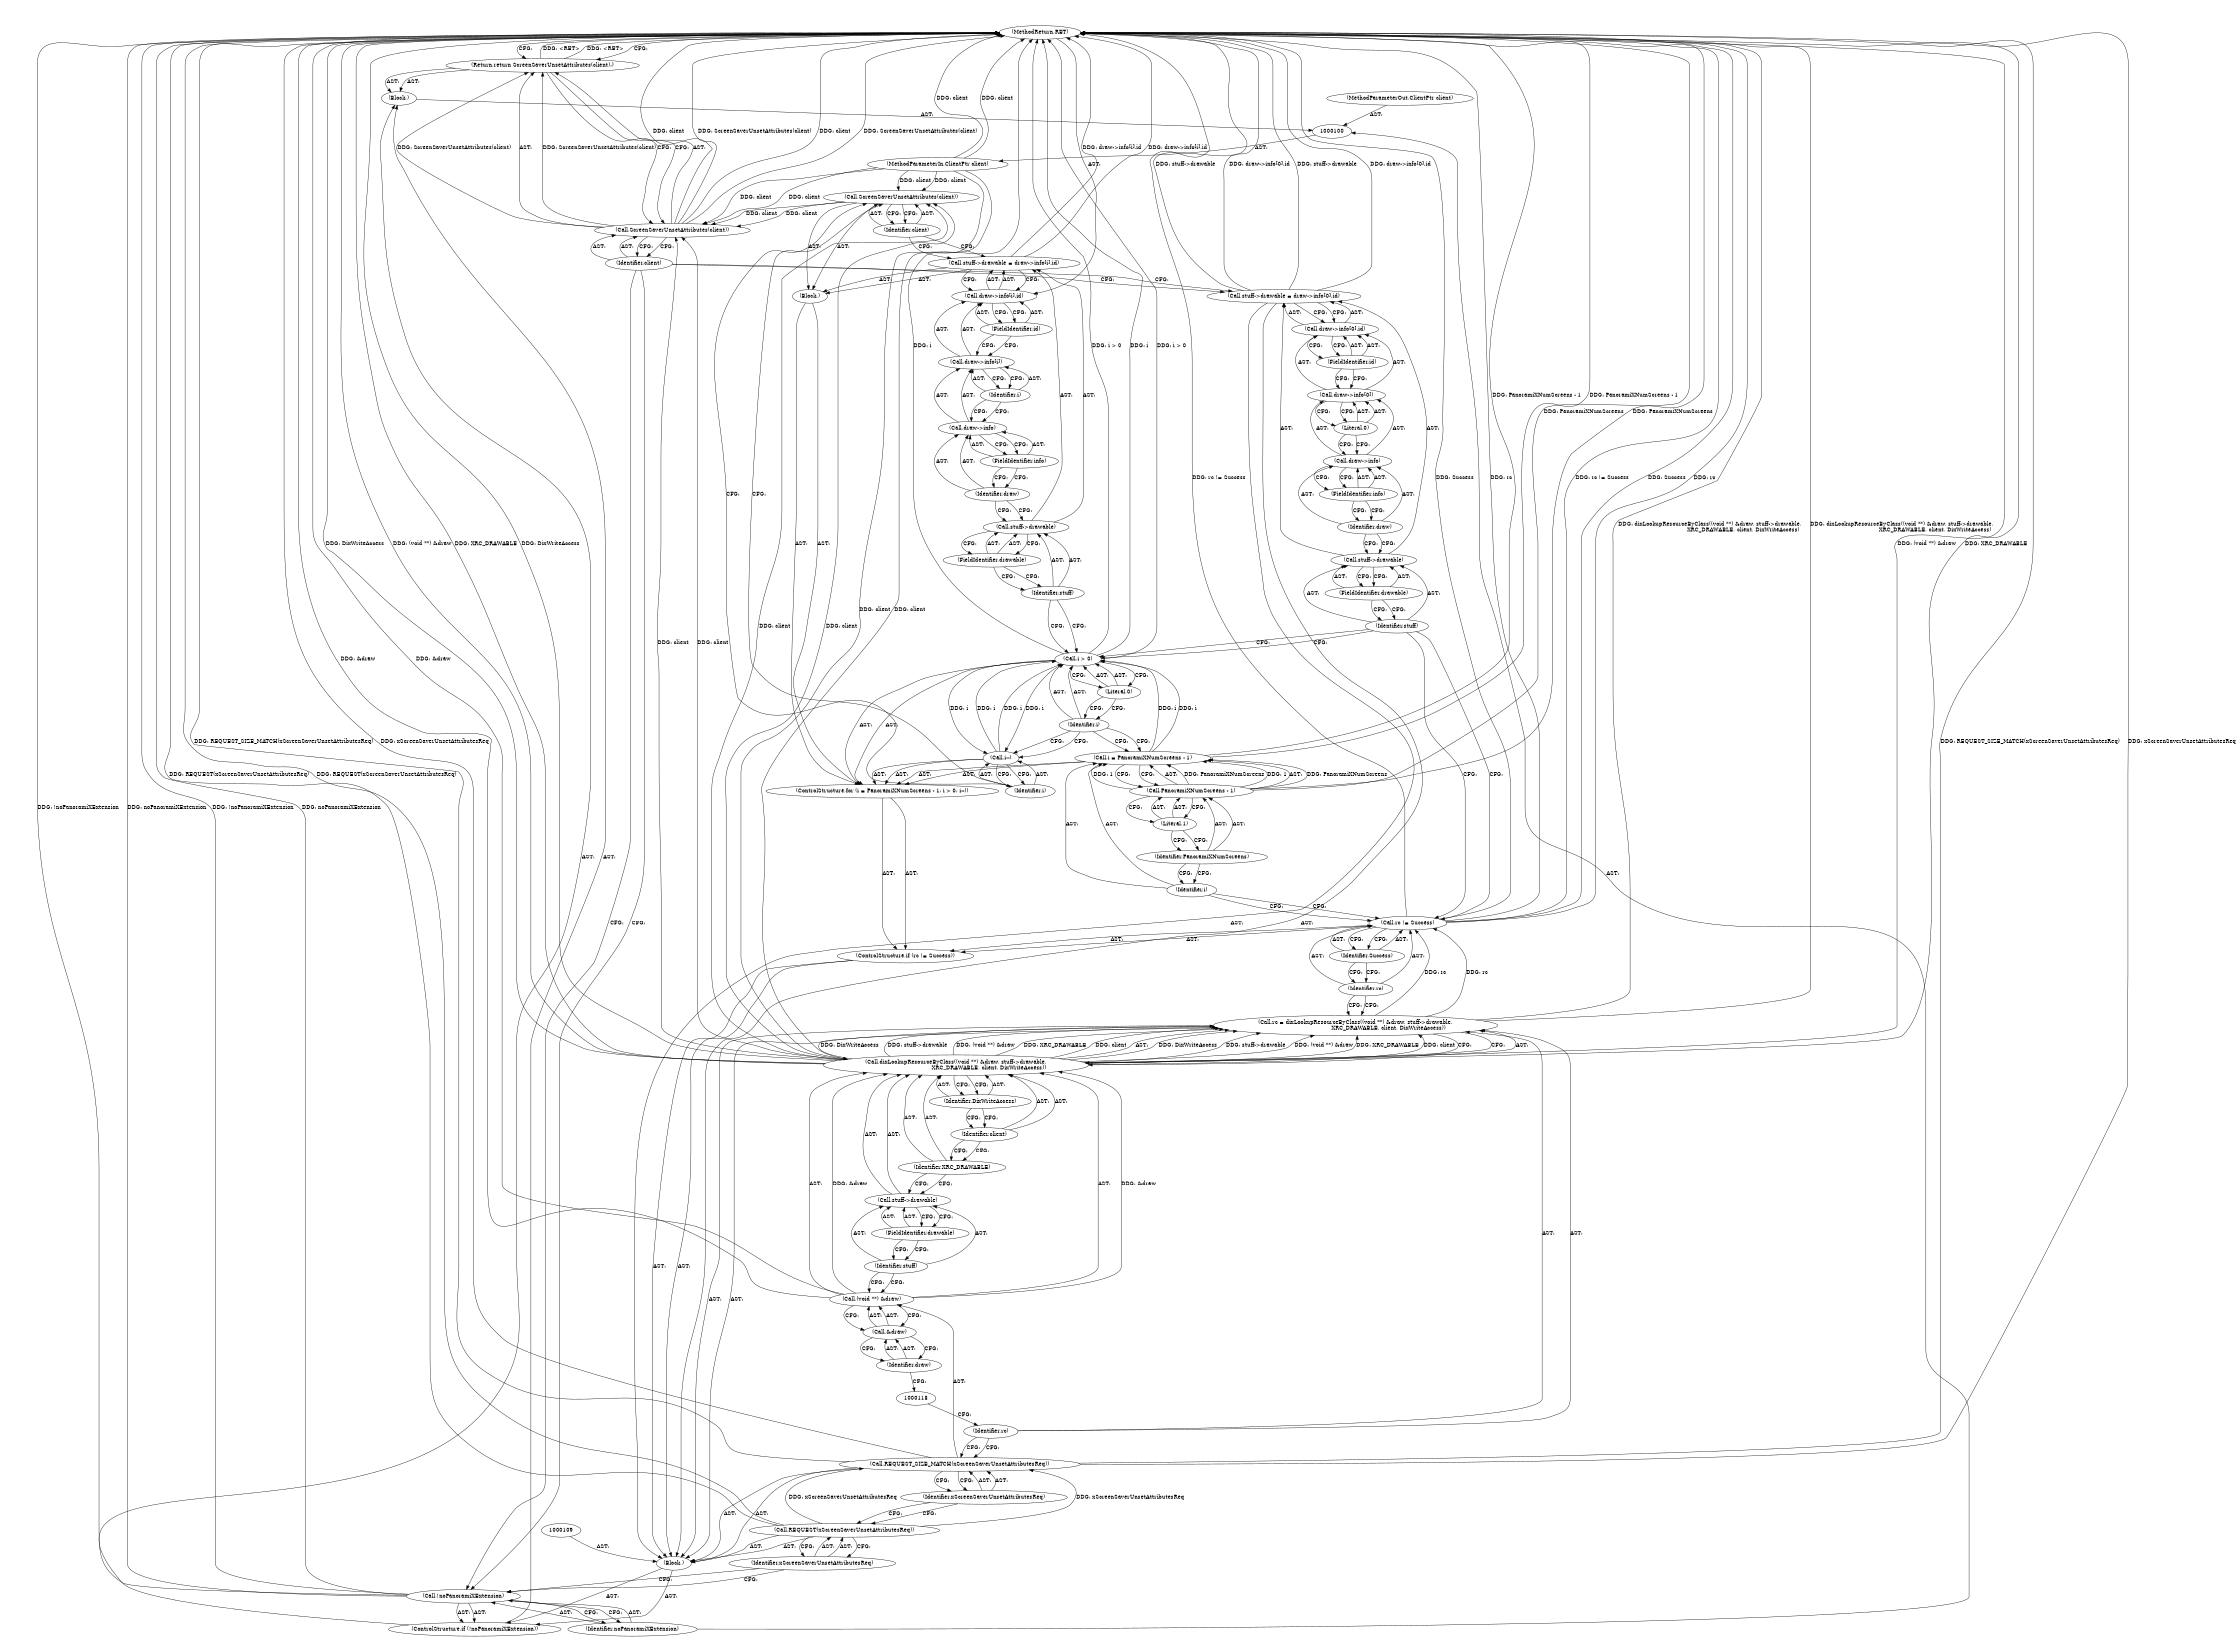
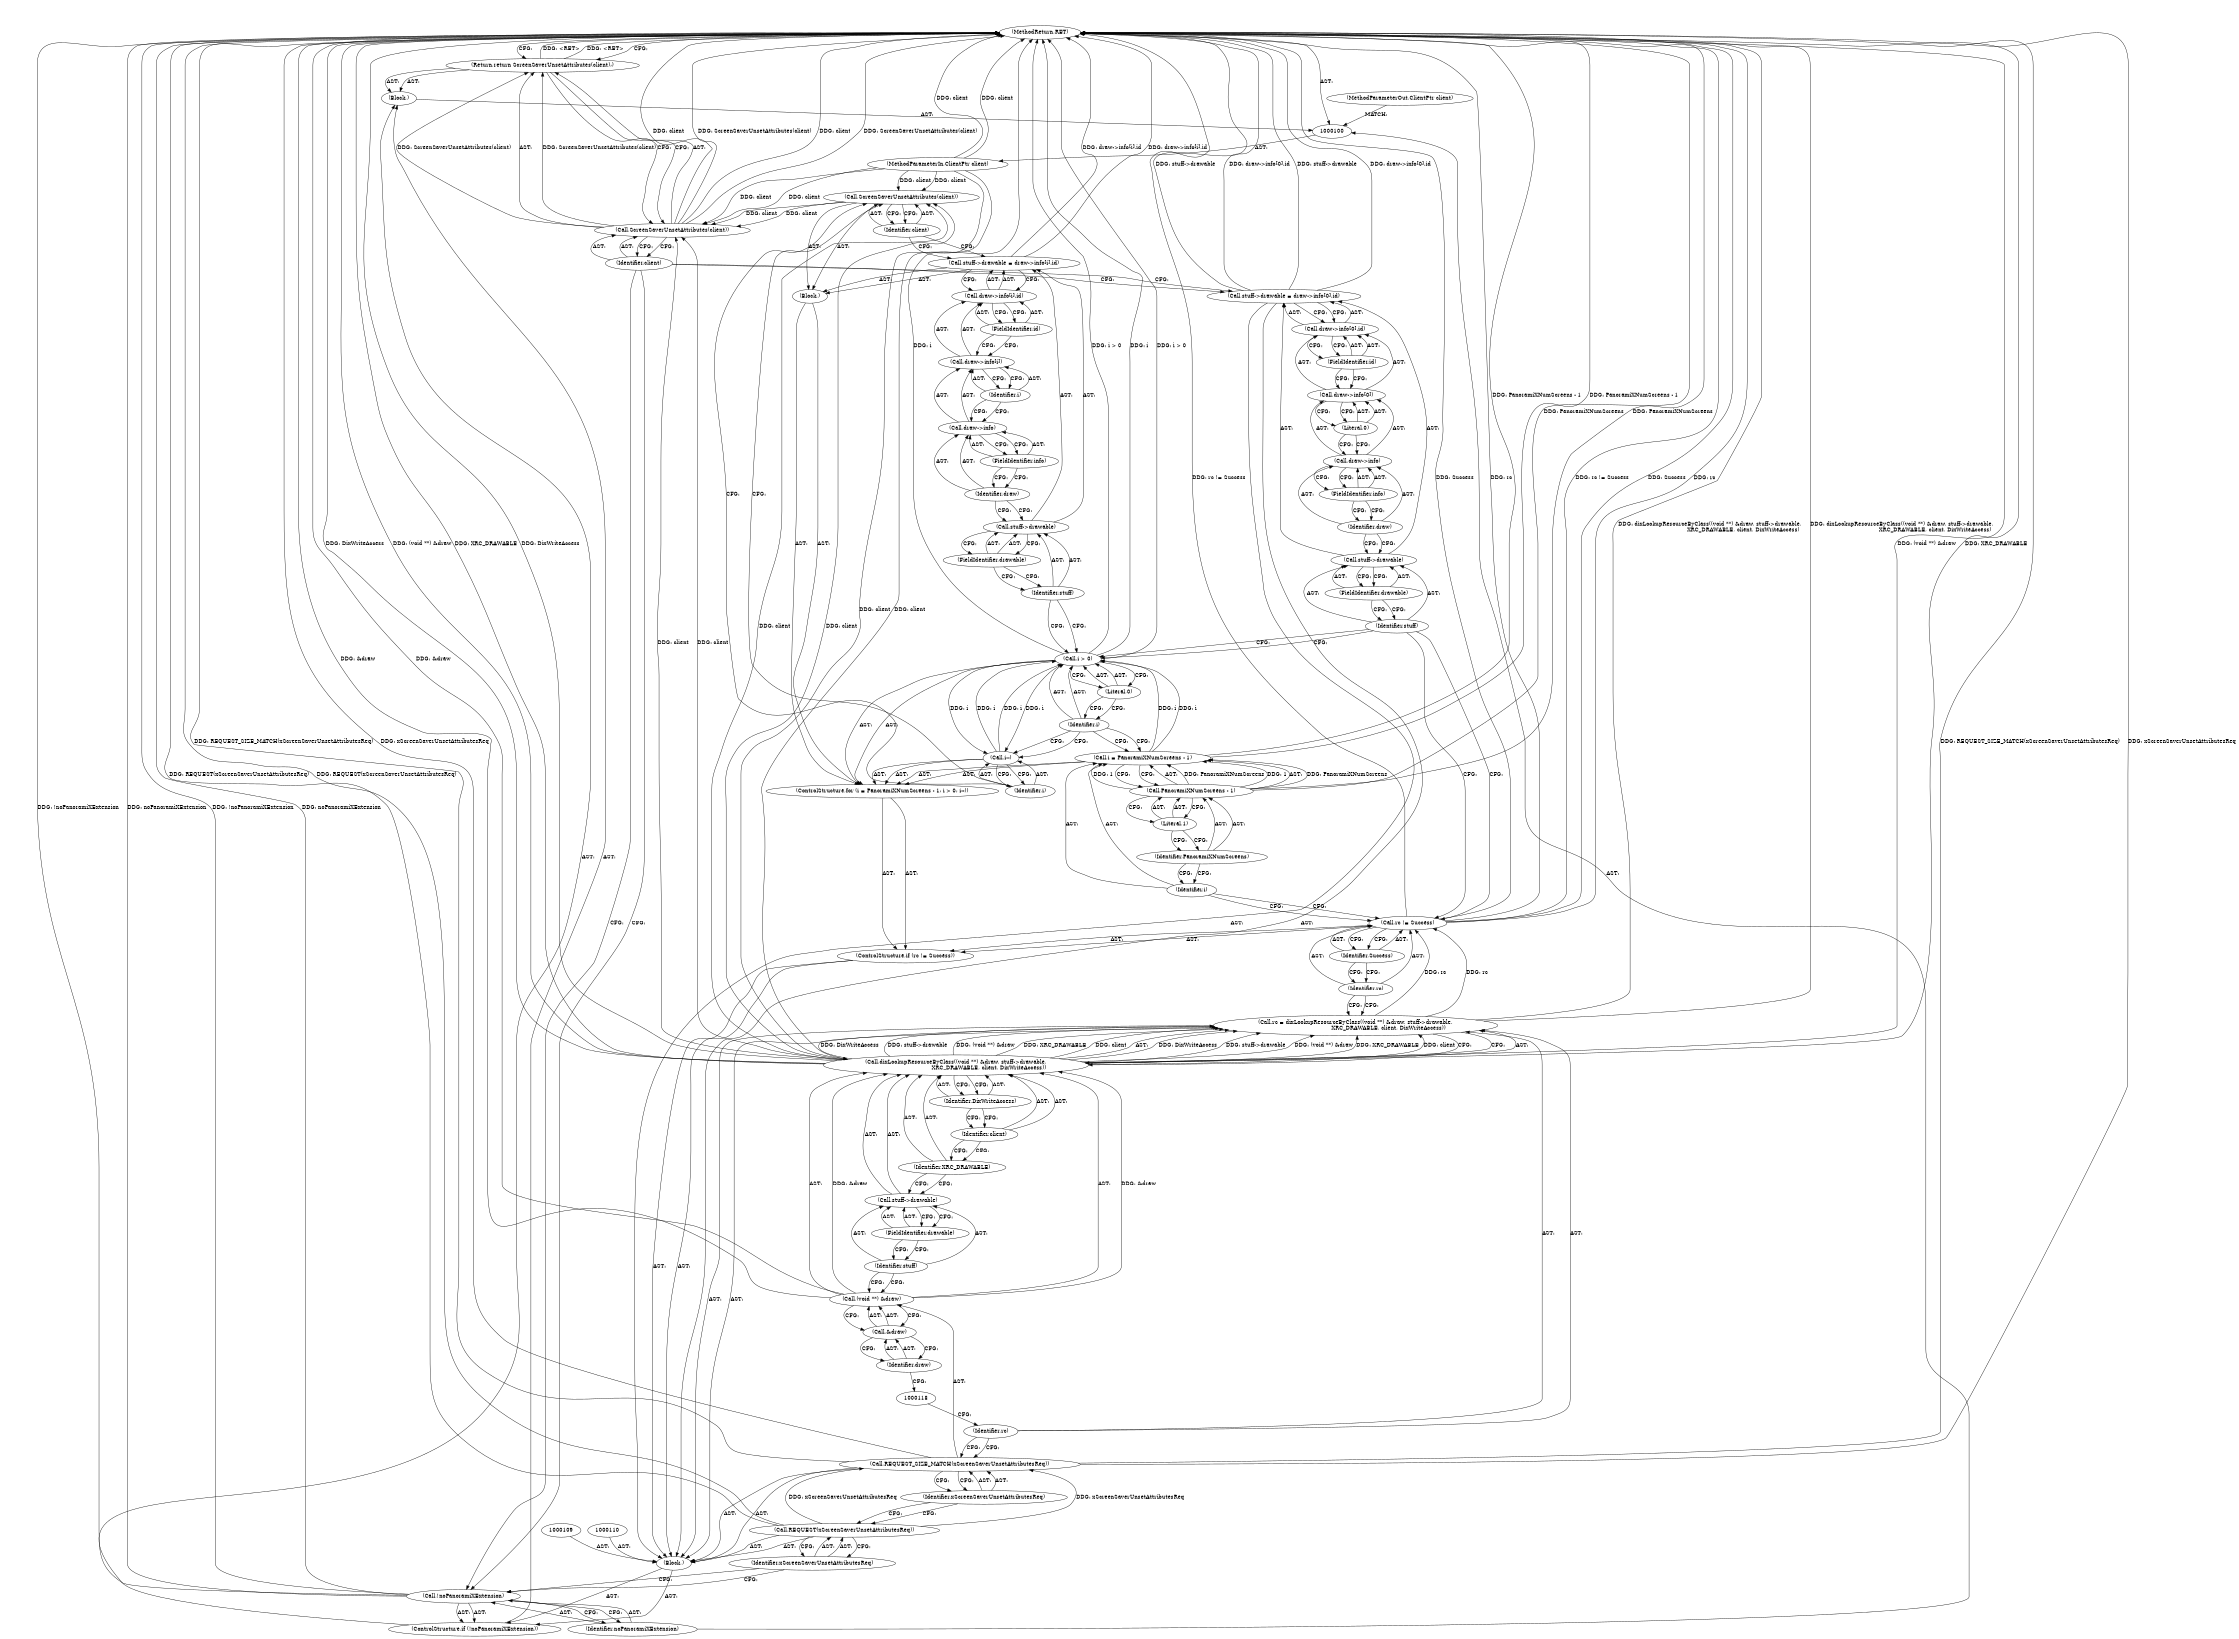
edge "(MethodParameterOut,ClientPtr client)" -> "1000100": label "AST: " -> "MATCH: "
edge "(MethodReturn,RET)" -> "(Call,draw->info[i].id)": now "(MethodReturn,RET)" -> "1000100"
node "1000110": added
